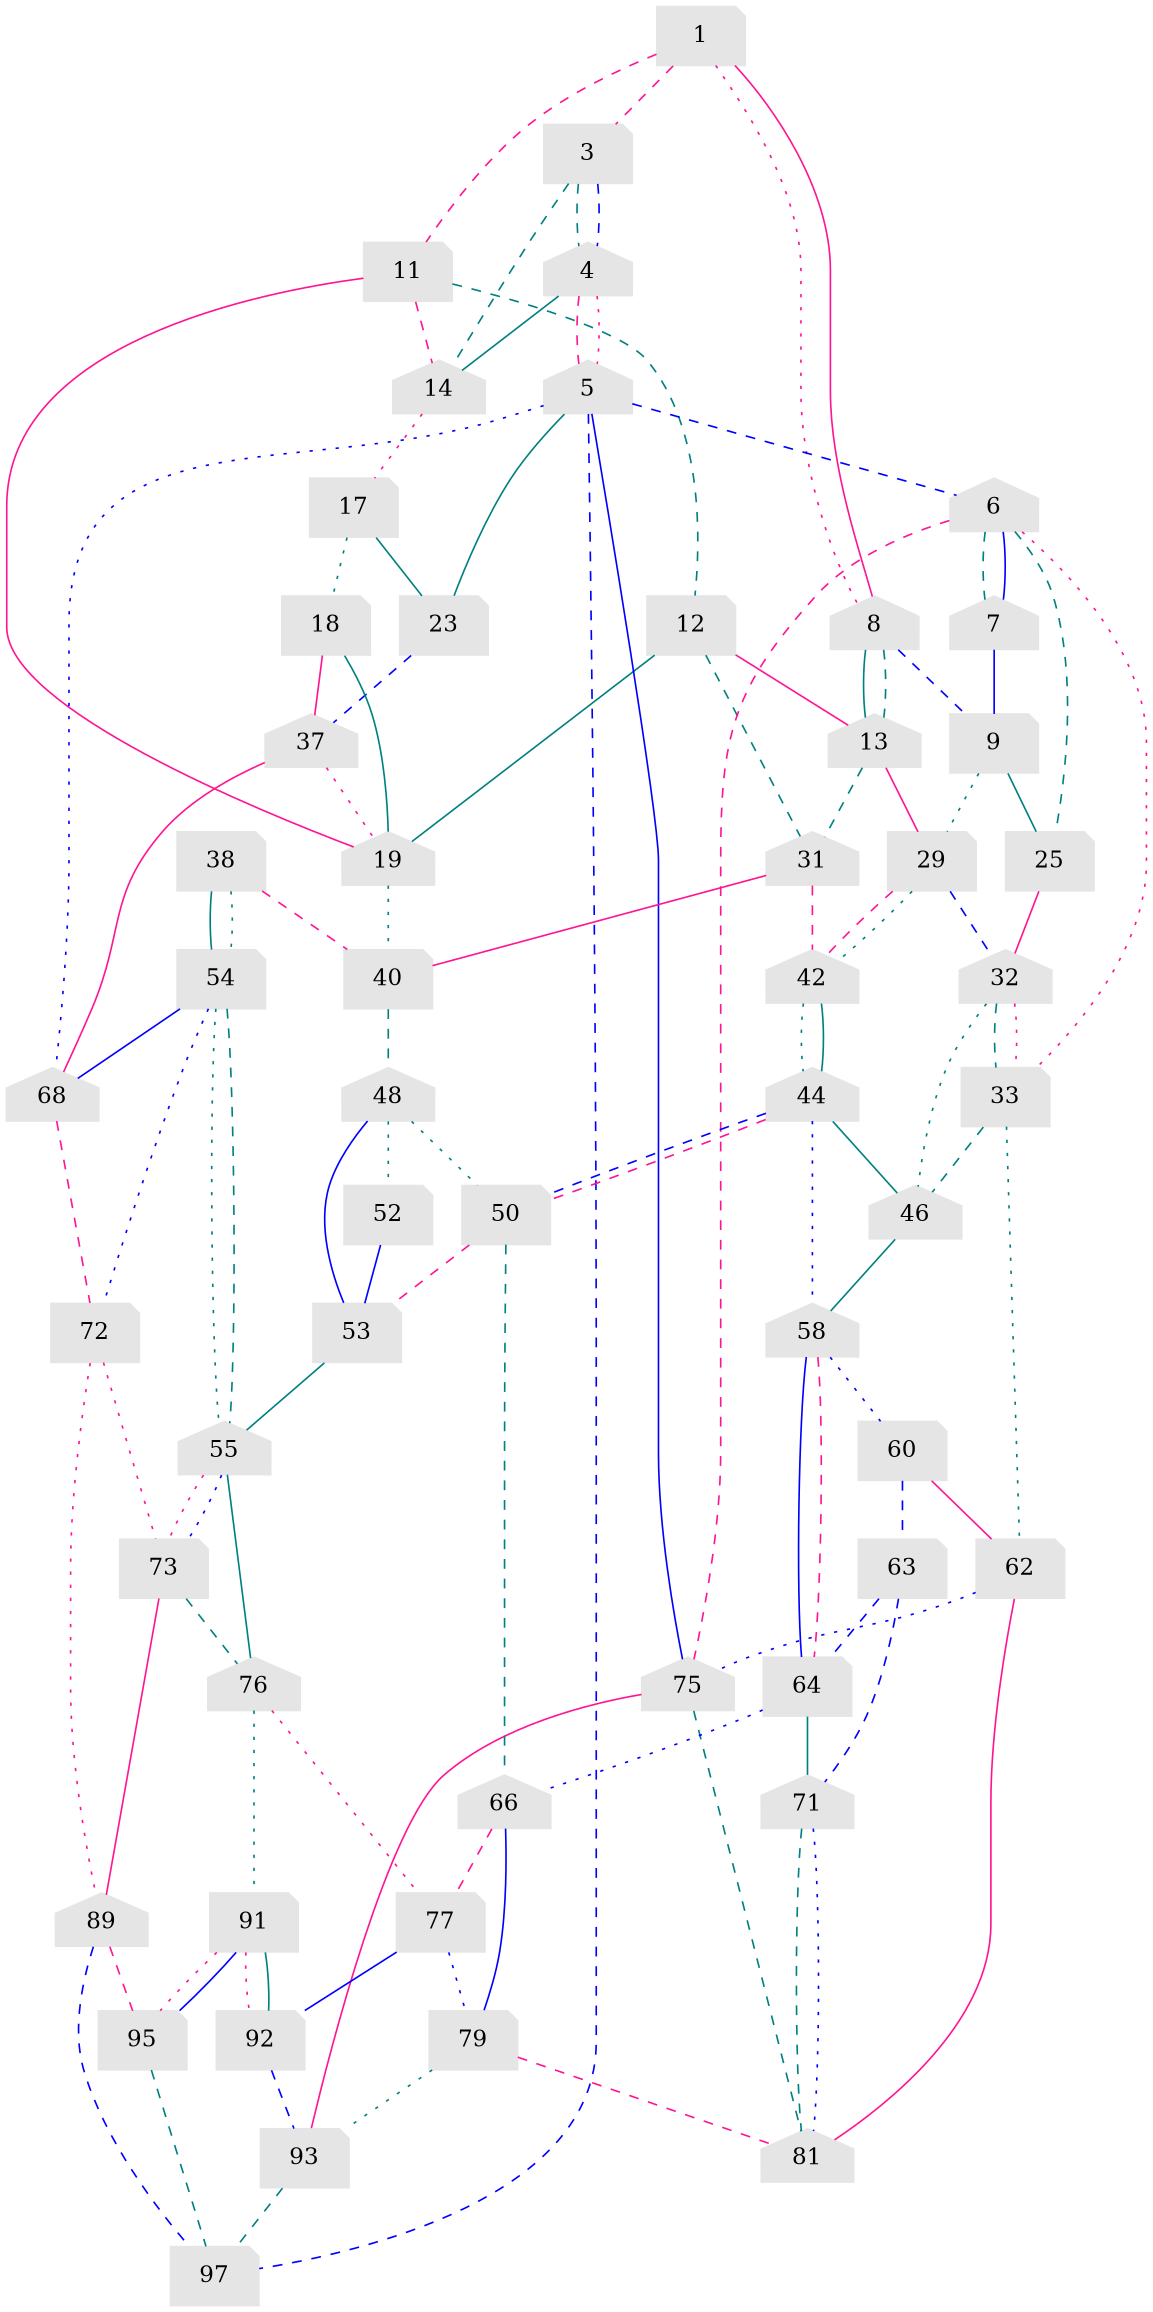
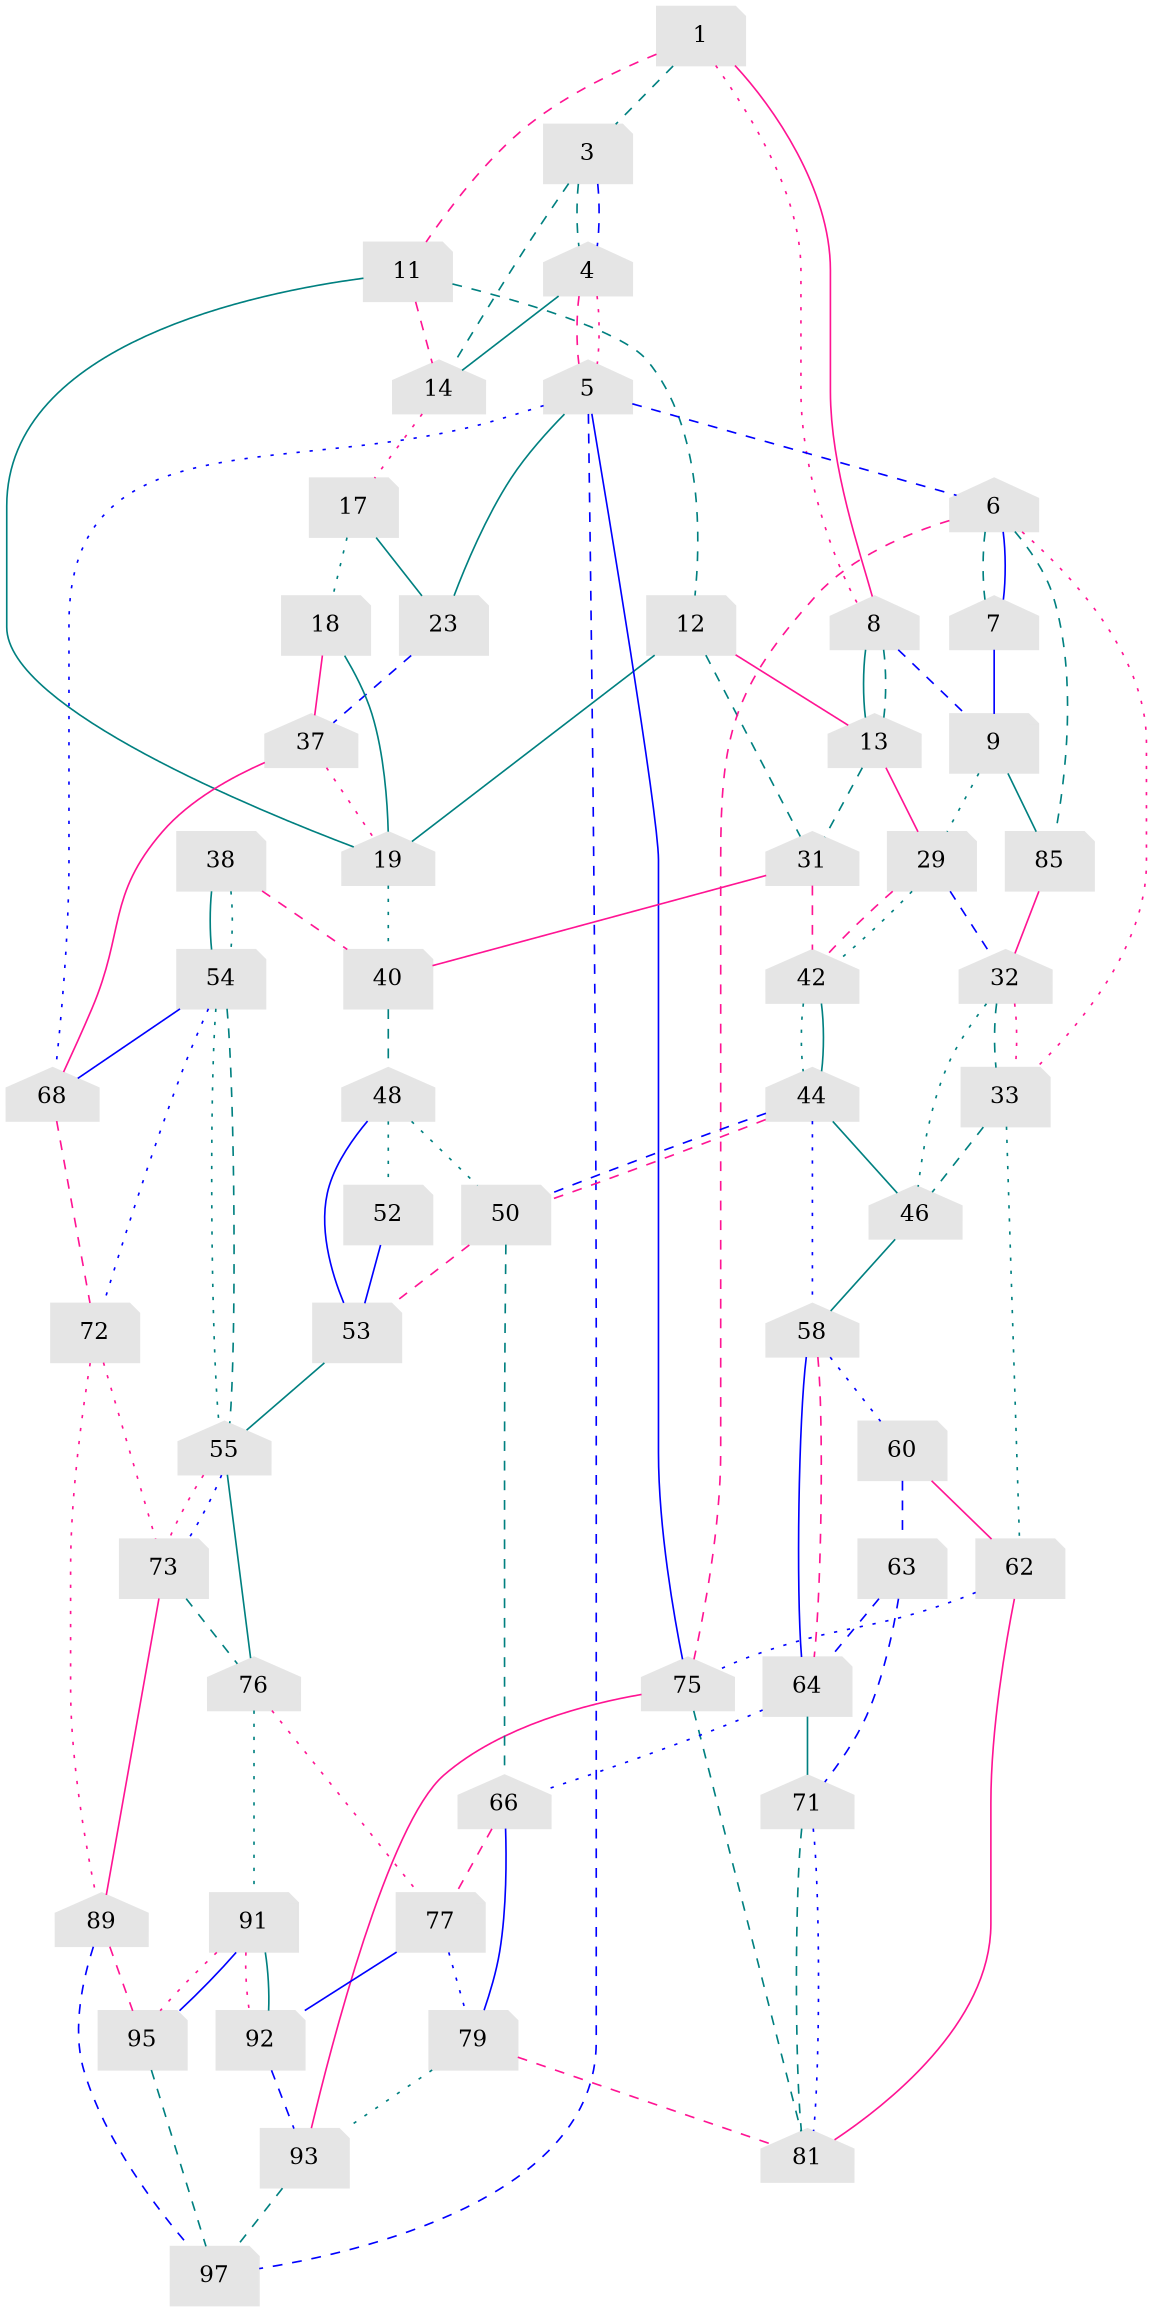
edge "1" -- "3": color deeppink -> teal
edge "11" -- "19": color deeppink -> teal
node "25": label "25" -> "85"
